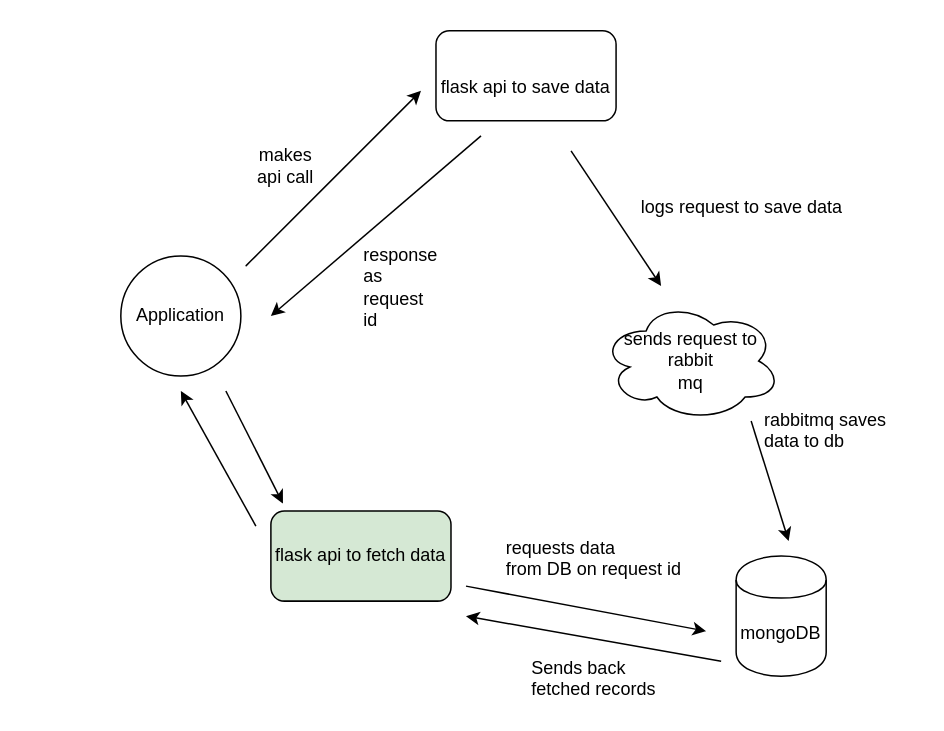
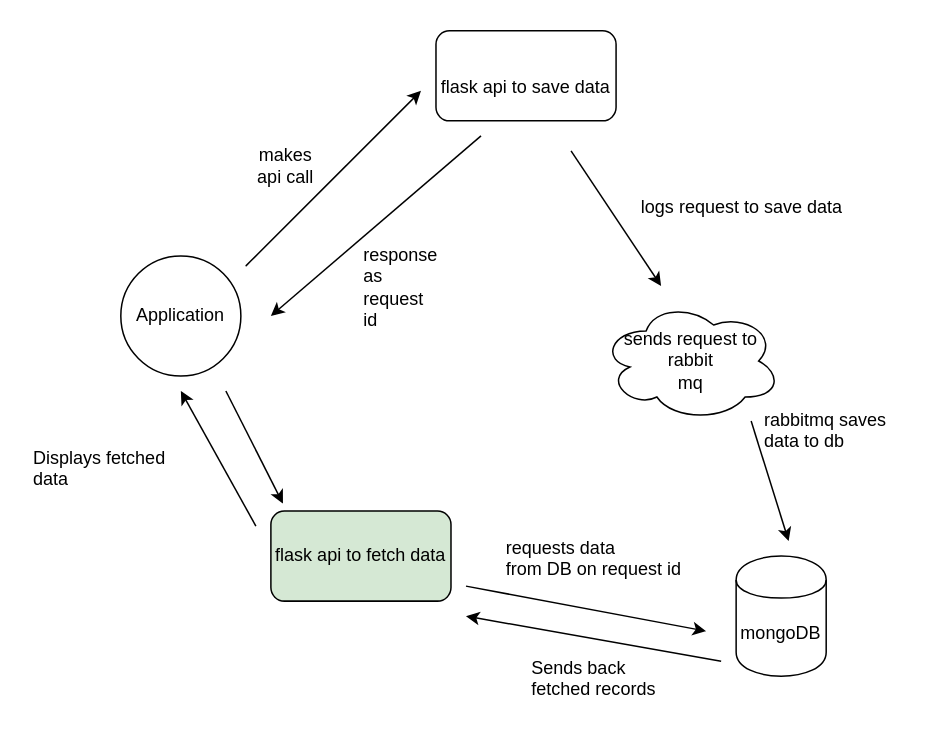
node "Displays fetched data": added
